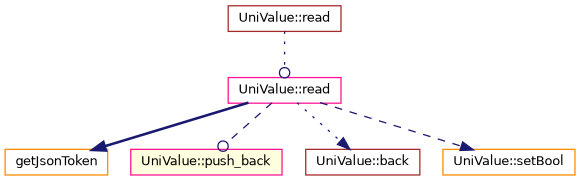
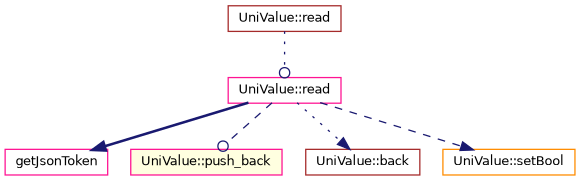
node "getJsonToken": color darkorange -> deeppink
